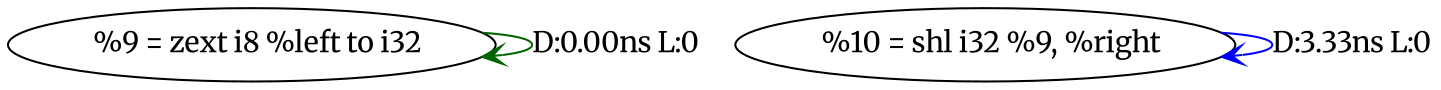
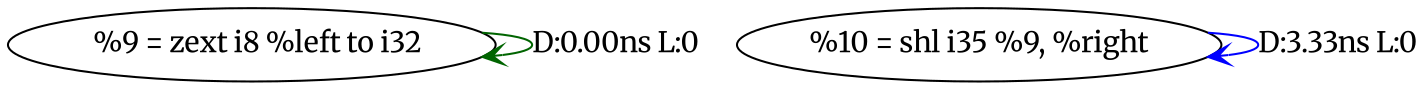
node "%10 = shl i32 %9, %right": label "%10 = shl i32 %9, %right" -> "%10 = shl i35 %9, %right"
